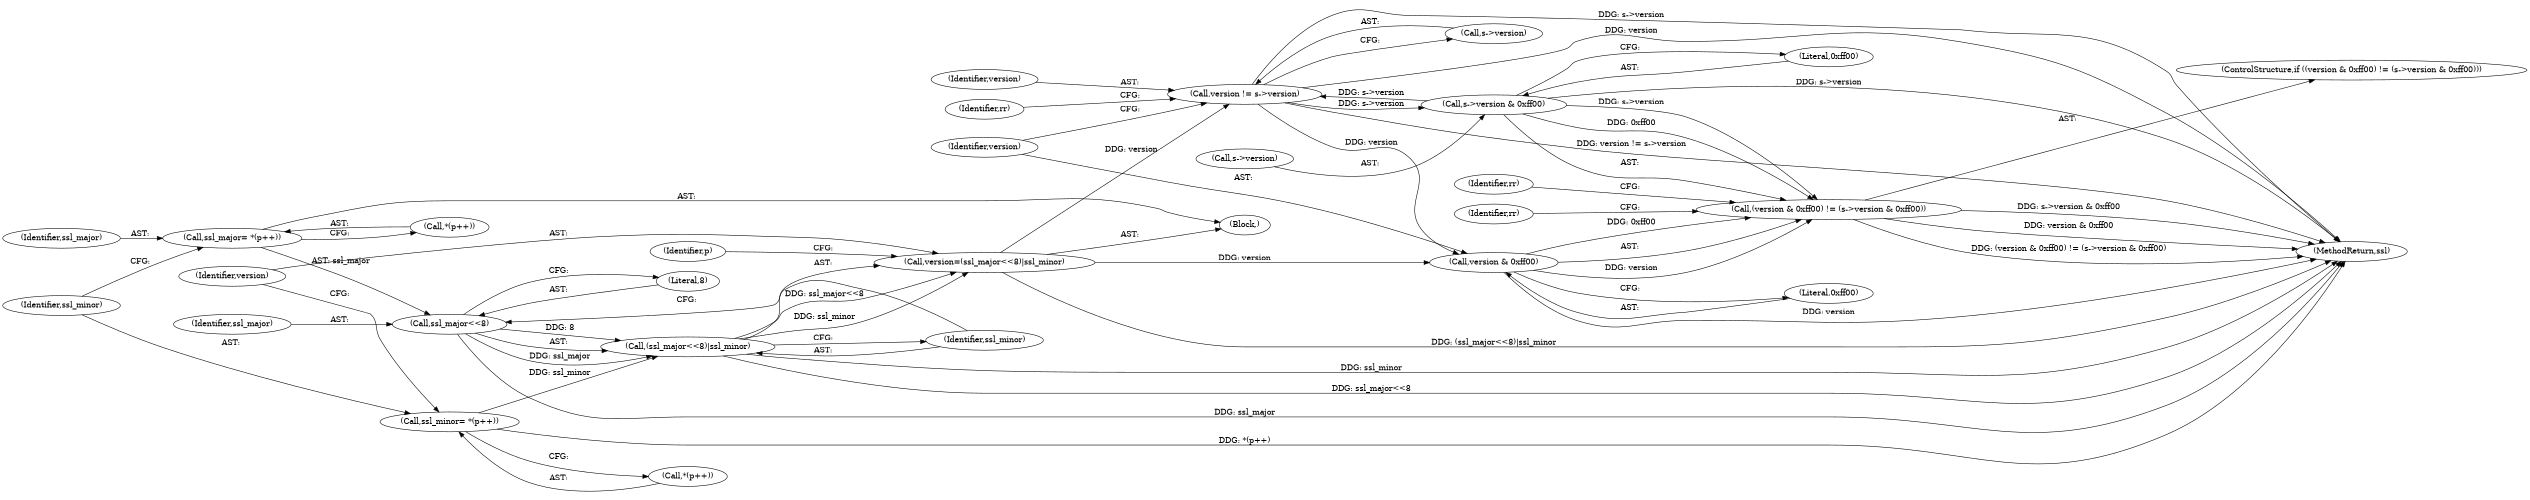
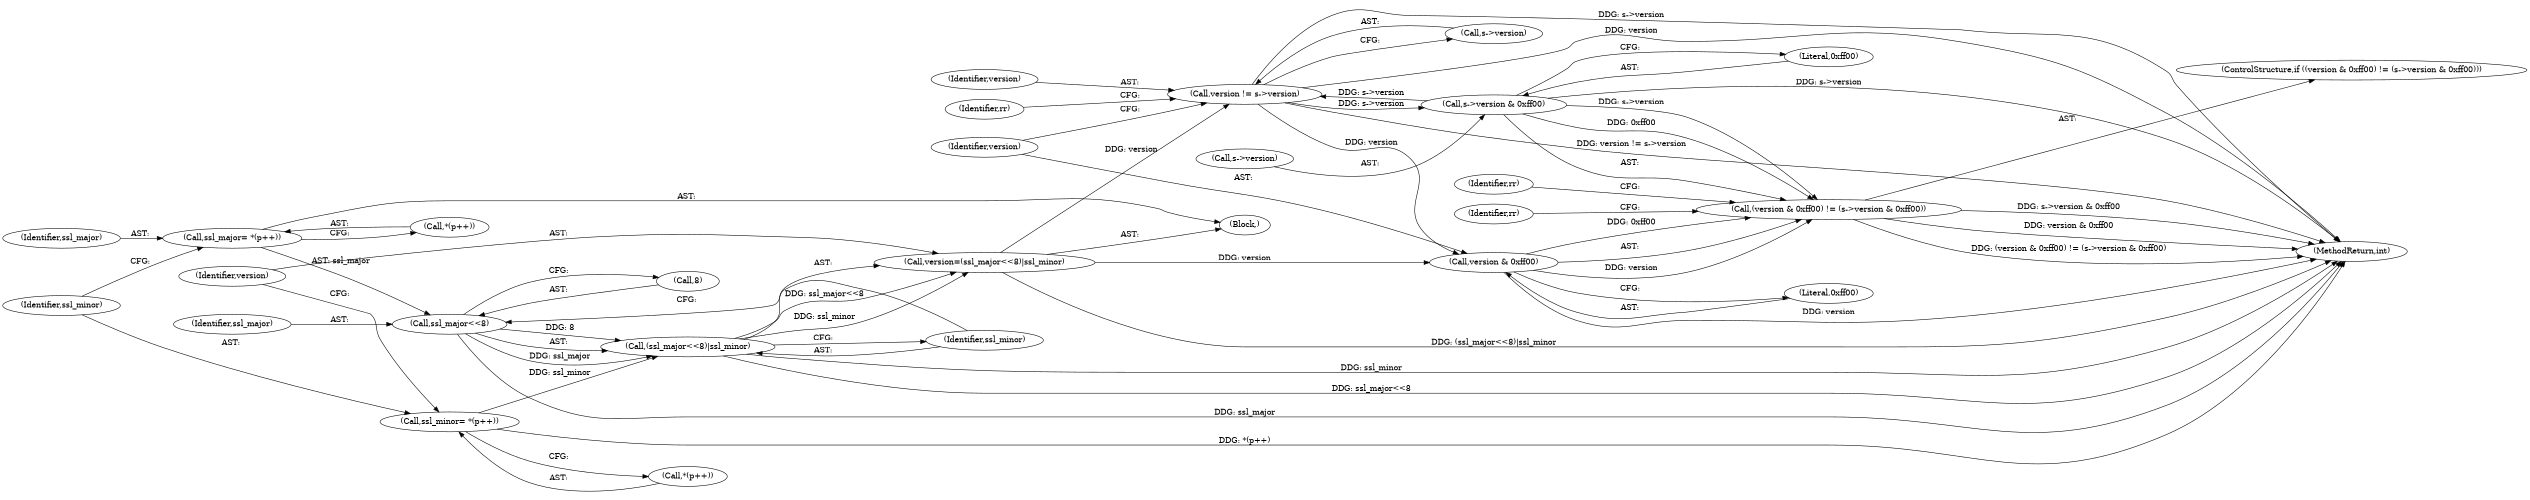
node "(Identifier,p)": removed
node "(MethodReturn,ssl)": label "(MethodReturn,ssl)" -> "(MethodReturn,int)"
node "(Literal,8)": label "(Literal,8)" -> "(Call,8)"
